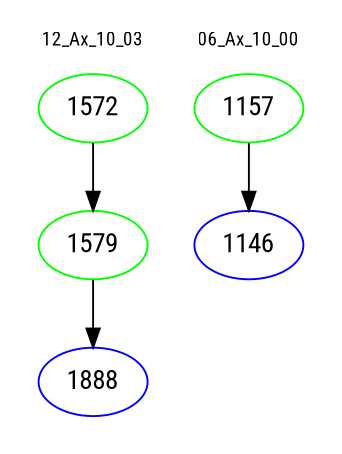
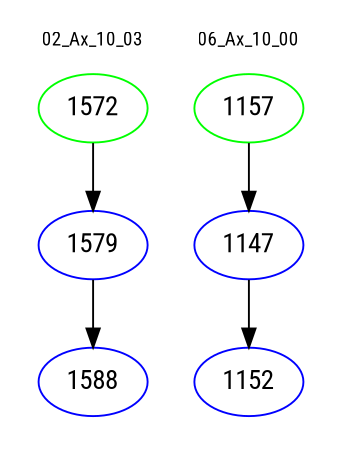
cluster "12_Ax_10_03": label "12_Ax_10_03" -> "02_Ax_10_03"
node "1579": color green -> blue
node "1146": label "1146" -> "1147"
node "1888": label "1888" -> "1588"
node "1152": added
